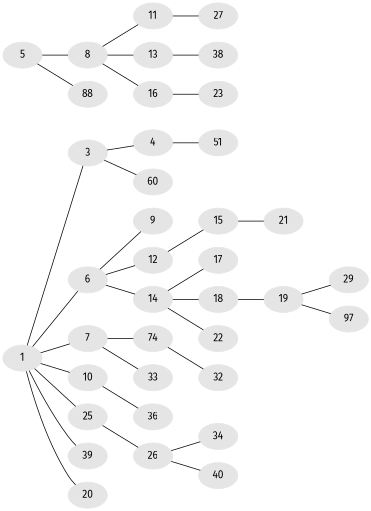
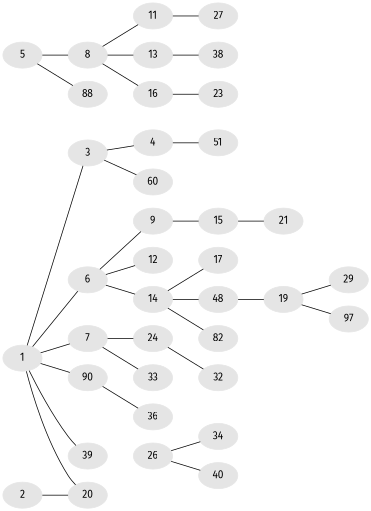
edge "15" -- "12": now "15" -- "9"
node "18": label "18" -> "48"
node "74": label "74" -> "24"
node "22": label "22" -> "82"
node "10": label "10" -> "90"
node "25": removed
node "2": added
